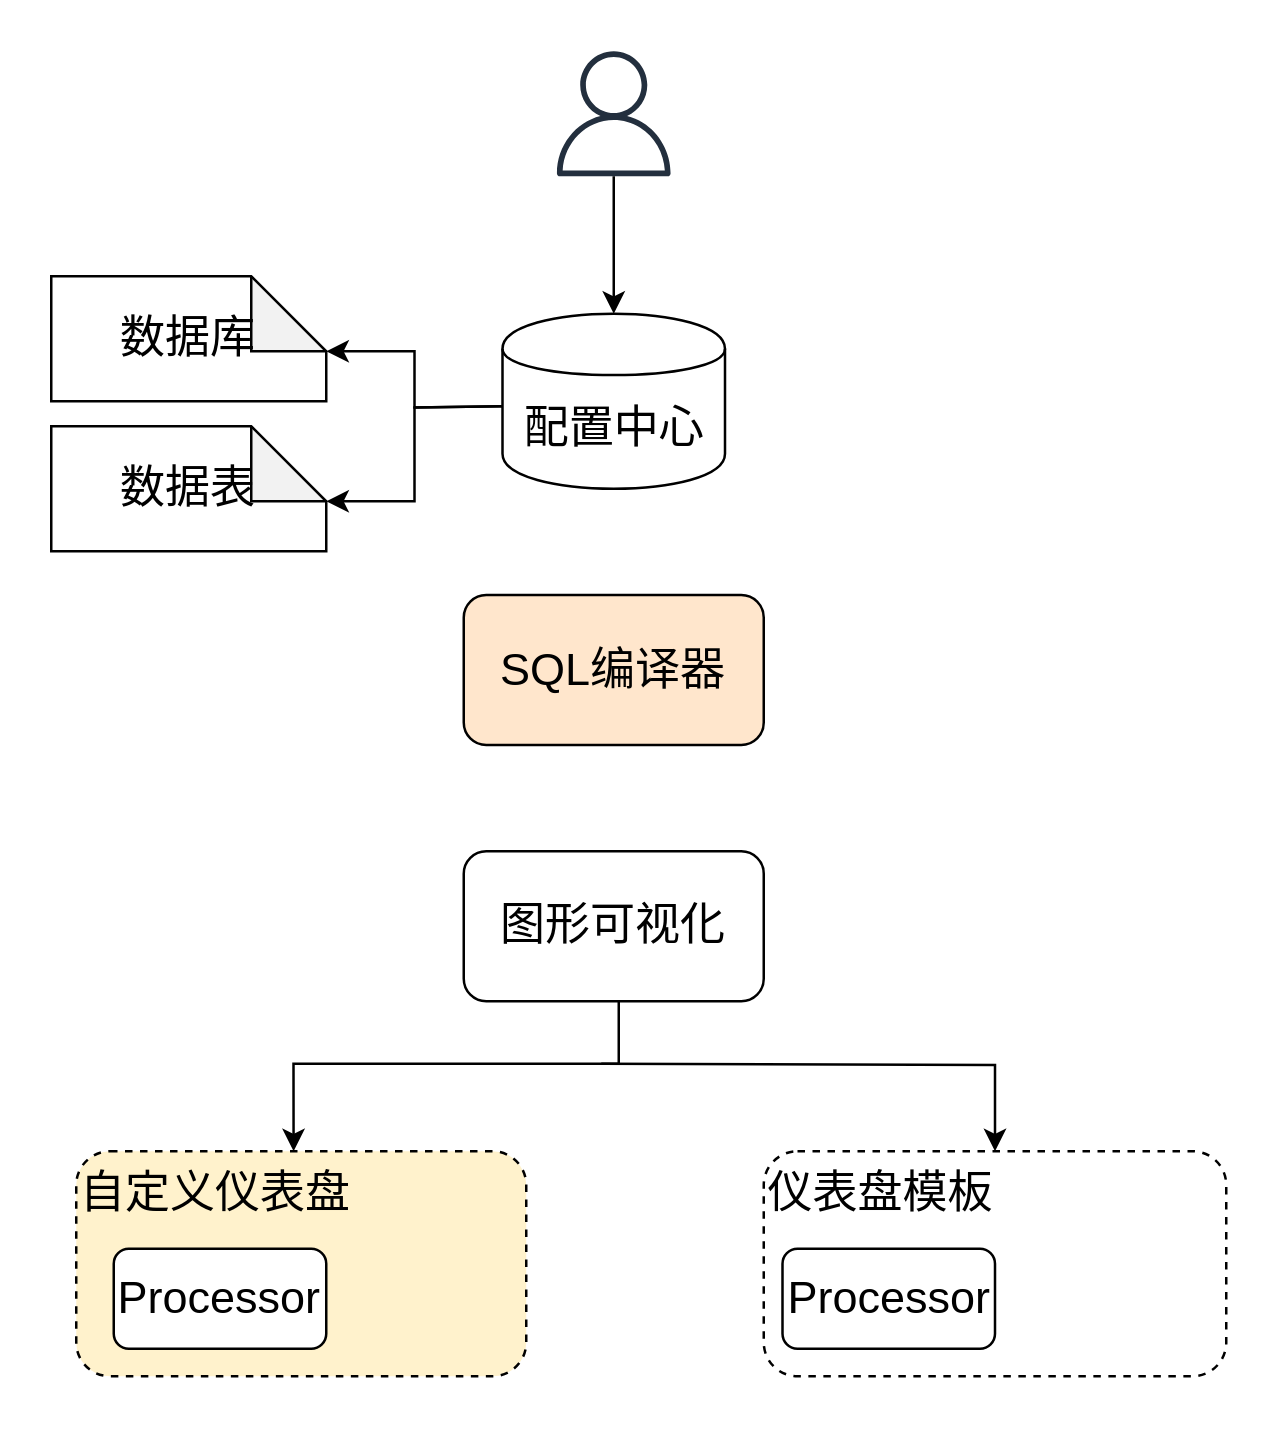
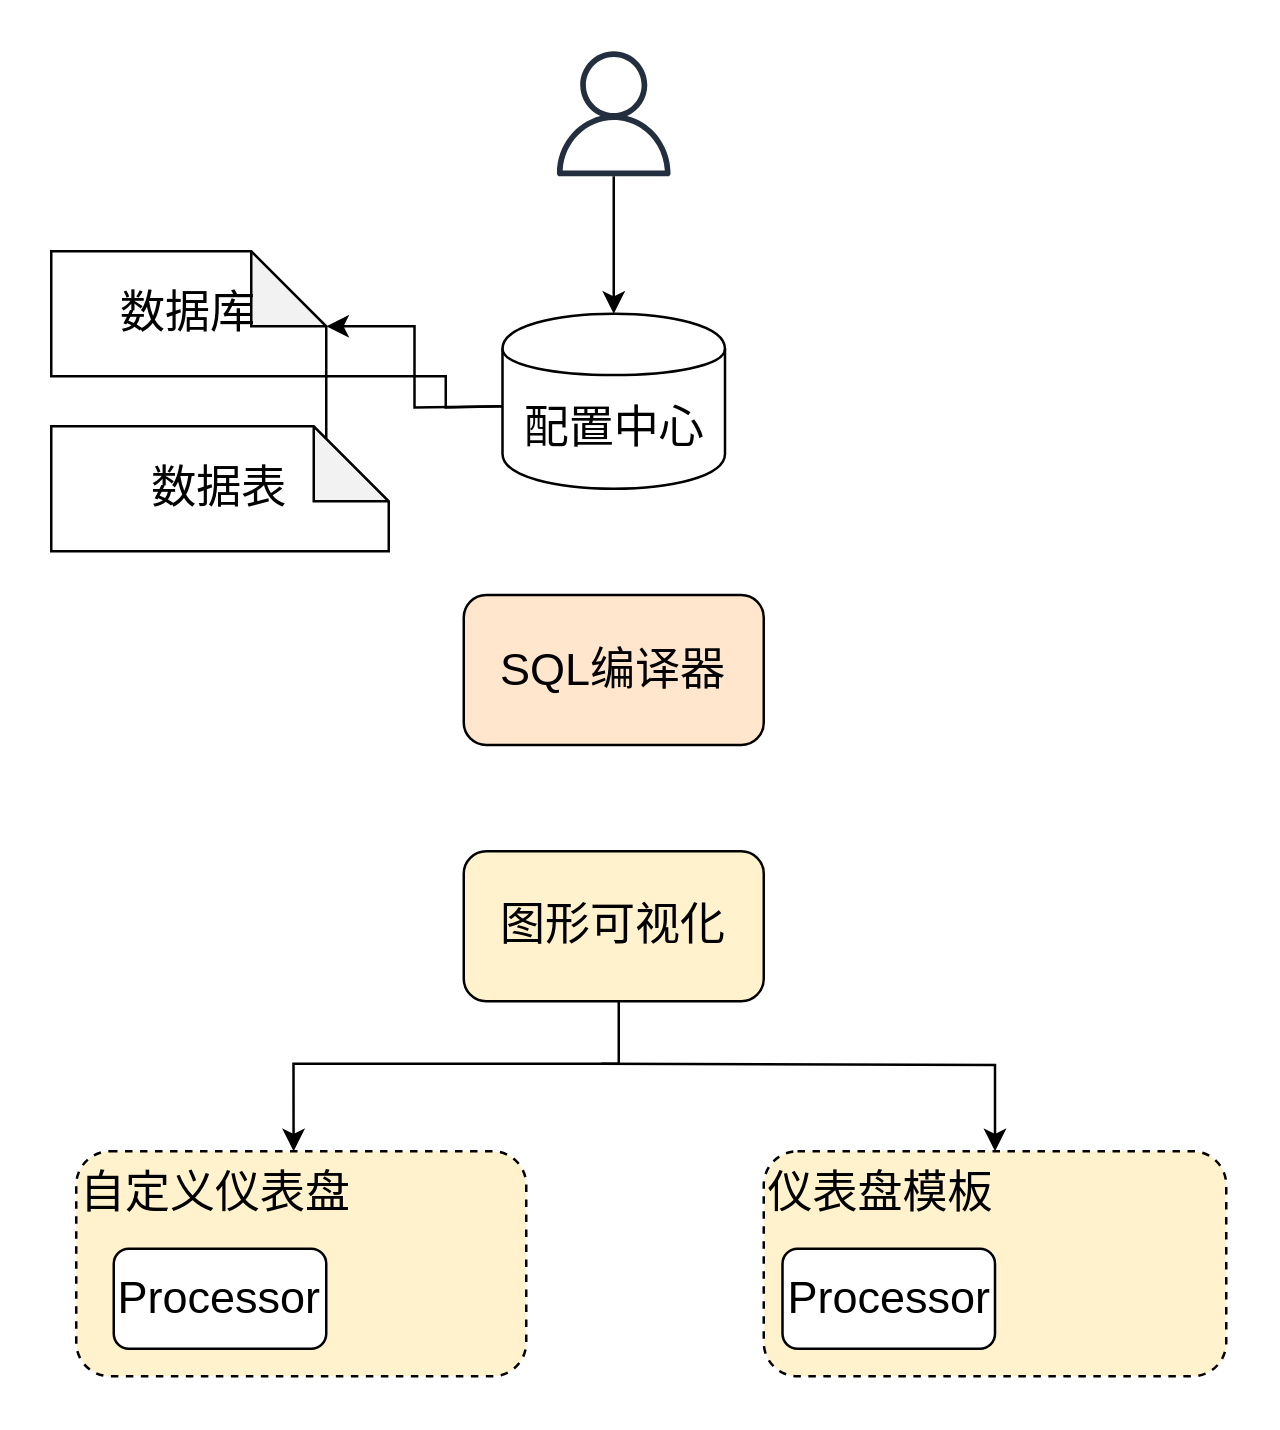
node "数据库": moved (189, 339) -> (189, 314)
node "数据表": size 275x125 -> 338x125
node "图形可视化": fillcolor #ffffff -> #fff2cc
node "仪表盘模板": fillcolor #ffffff -> #fff2cc
